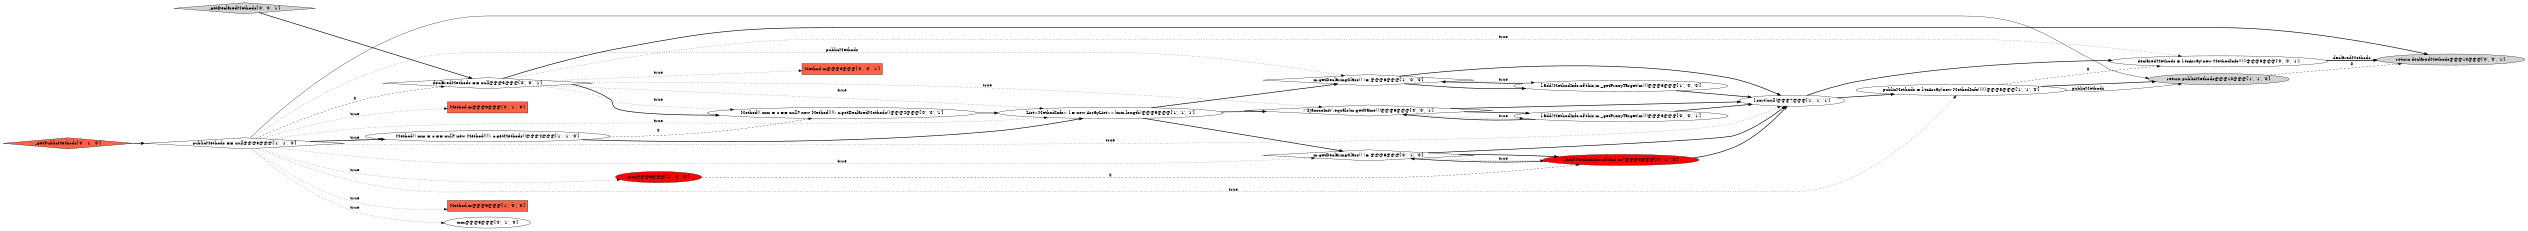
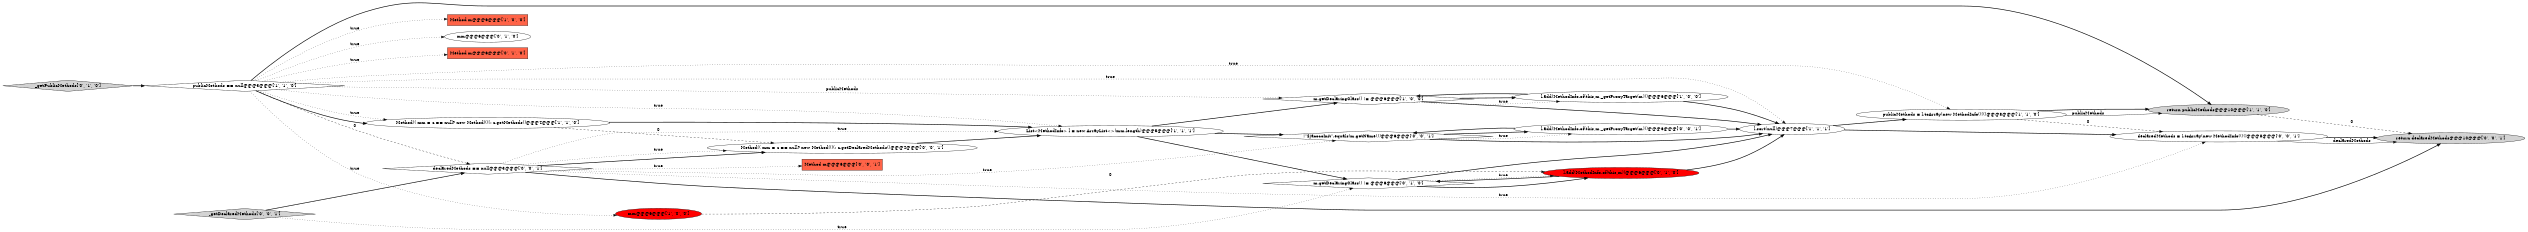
edge "publicMethods == null@@@3@@@['1', '1', '0']" -> "return publicMethods@@@10@@@['1', '1', '0']": style solid -> bold
node "_getPublicMethods['0', '1', '0']": fillcolor tomato -> lightgray
edge "publicMethods == null@@@3@@@['1', '1', '0']" -> "m.getDeclaringClass() != @@@6@@@['0', '1', '0']": now "_getDeclaredMethods['0', '0', '1']" -> "m.getDeclaringClass() != @@@6@@@['0', '1', '0']"
